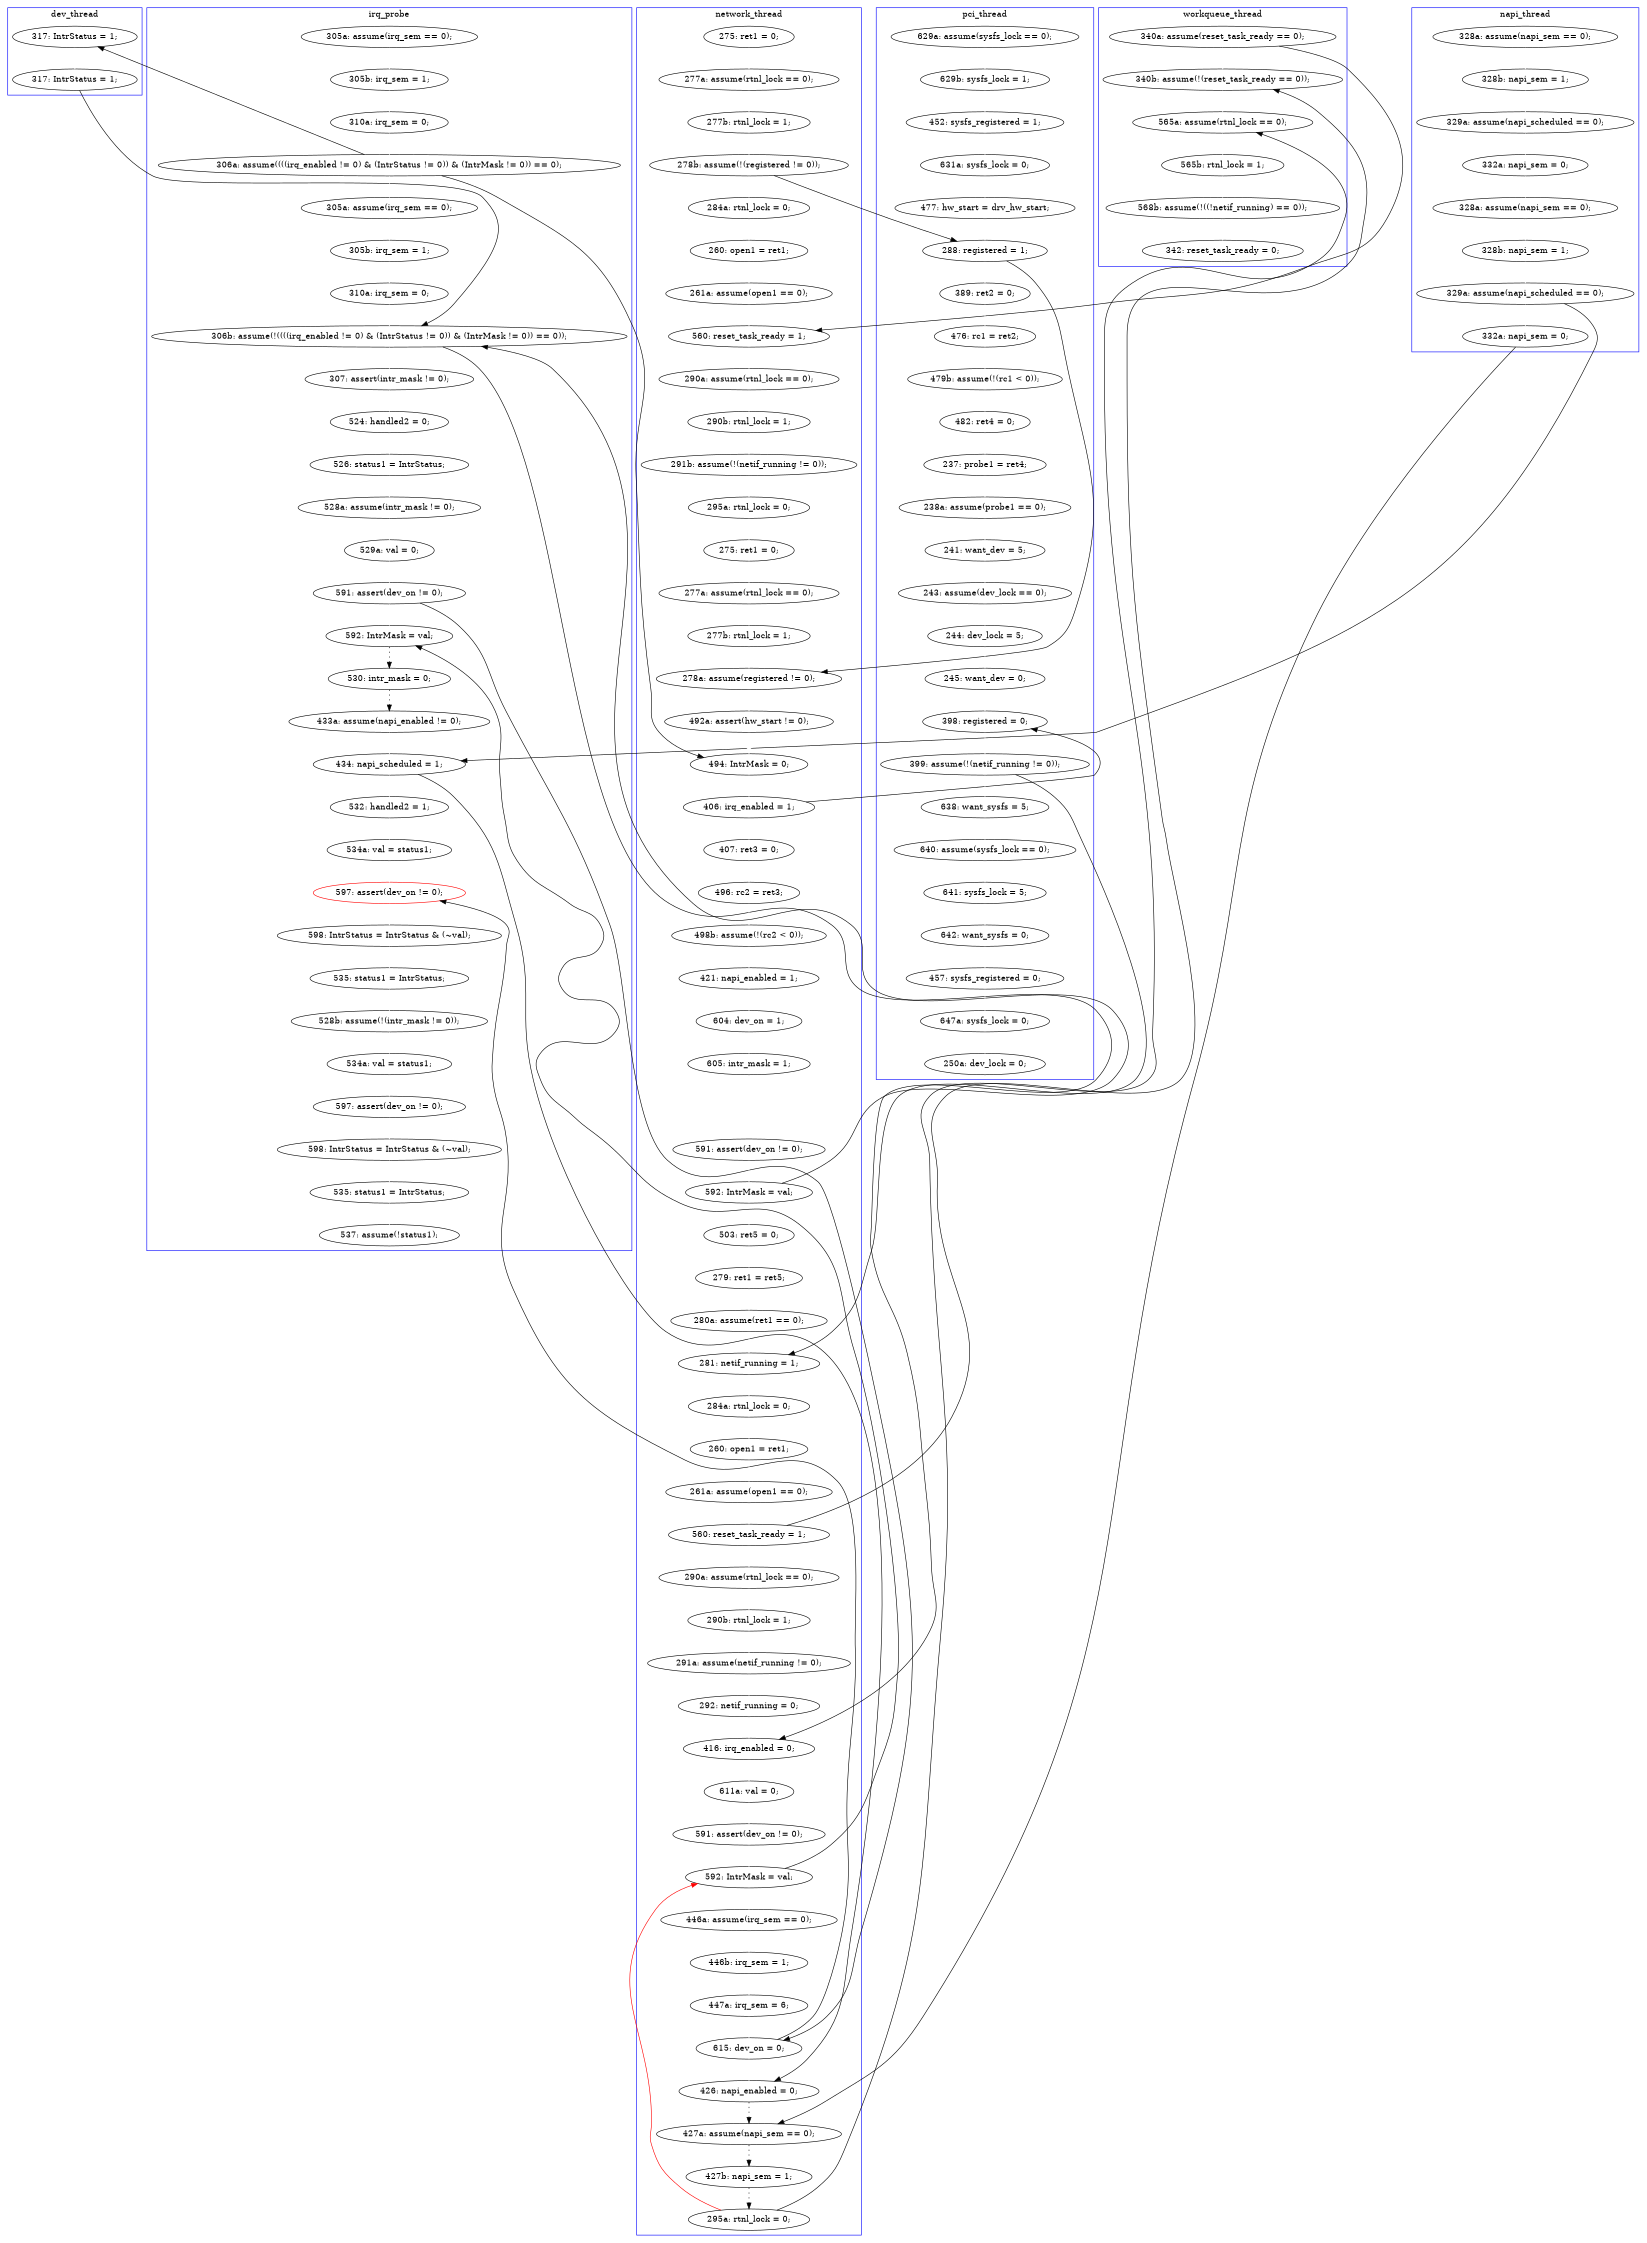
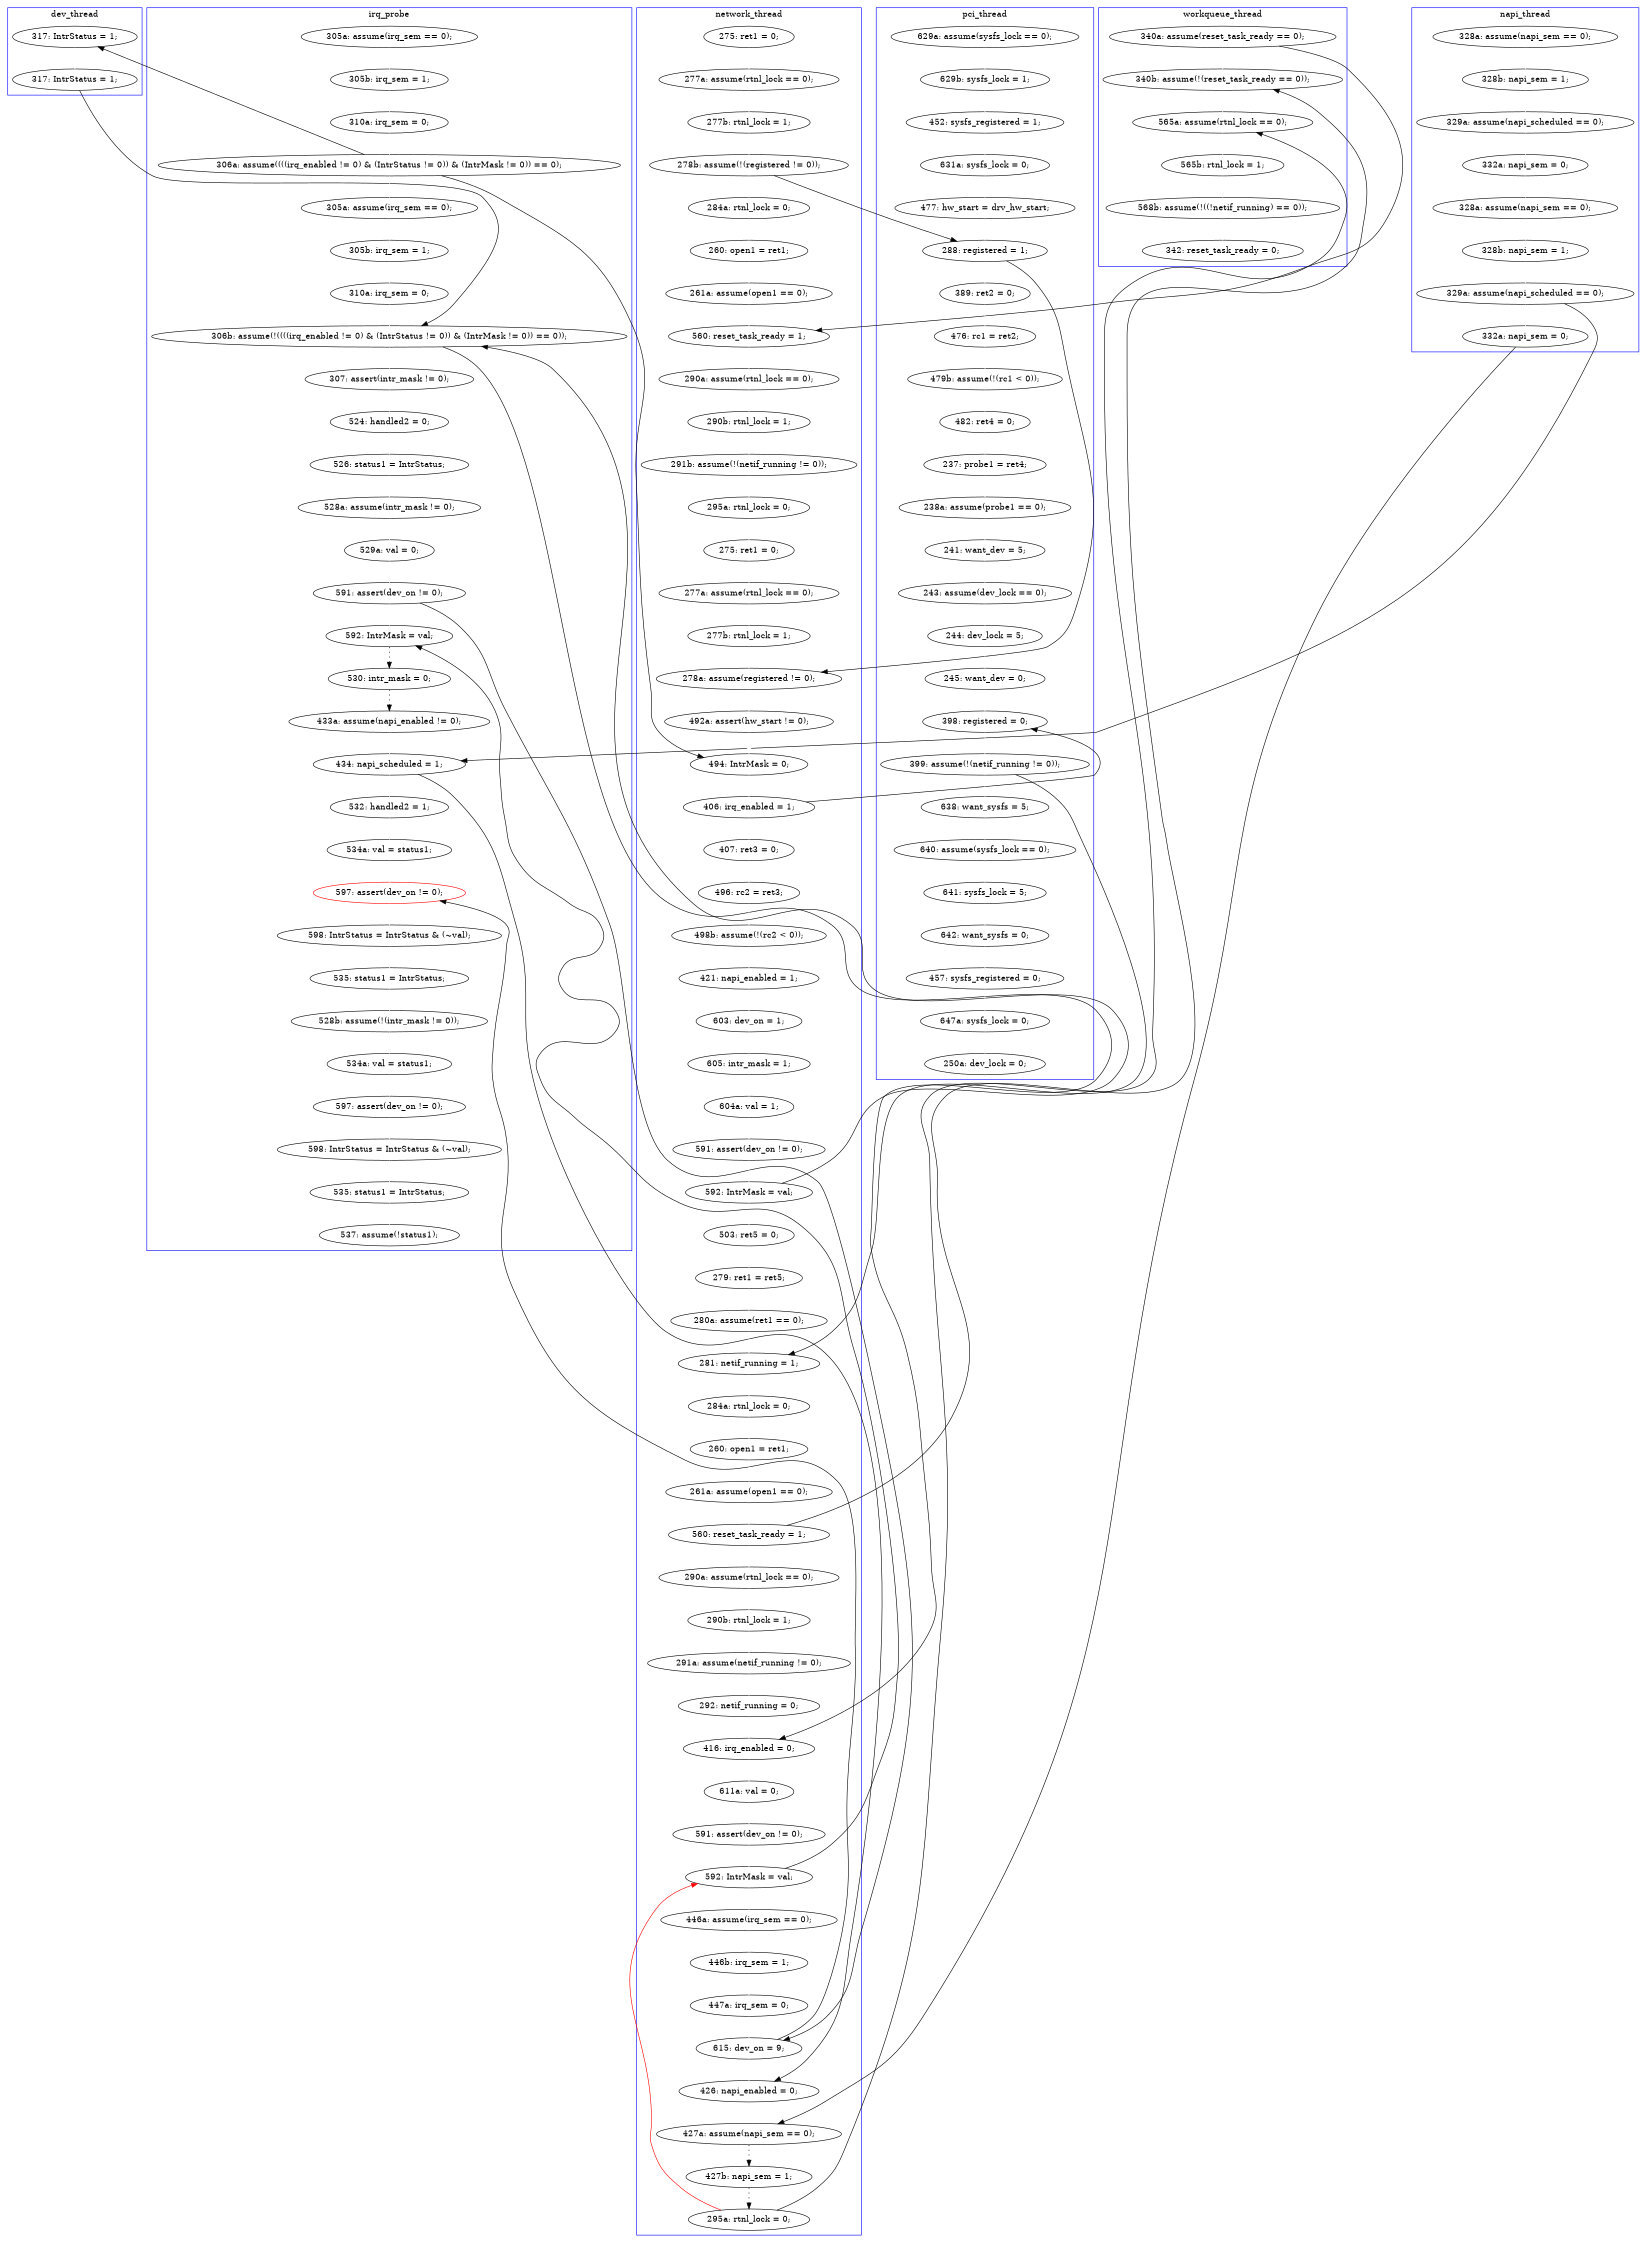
node "604: dev_on = 1;": label "604: dev_on = 1;" -> "603: dev_on = 1;"
node "604a: val = 1;": added
node "447a: irq_sem = 6;": label "447a: irq_sem = 6;" -> "447a: irq_sem = 0;"
node "615: dev_on = 0;": label "615: dev_on = 0;" -> "615: dev_on = 9;"
edge "426: napi_enabled = 0;" -> "427a: assume(napi_sem == 0);": removed
